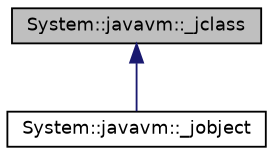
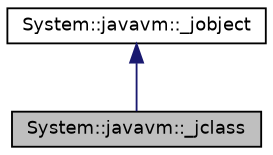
edge "System::javavm::_jobject" -> "System::javavm::_jclass": reversed
